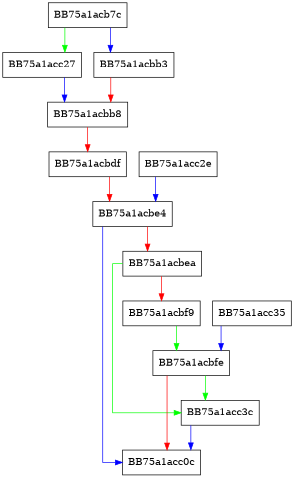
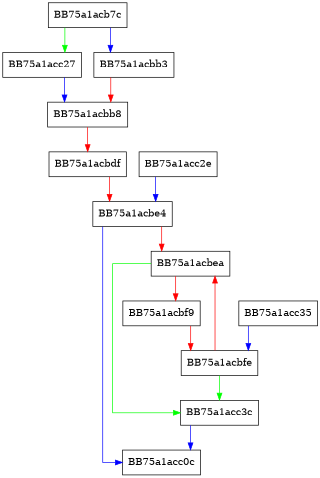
edge "BB75a1acbf9" -> "BB75a1acbfe": color green -> red
edge "BB75a1acbfe" -> "BB75a1acc0c": now "BB75a1acbfe" -> "BB75a1acbea"
